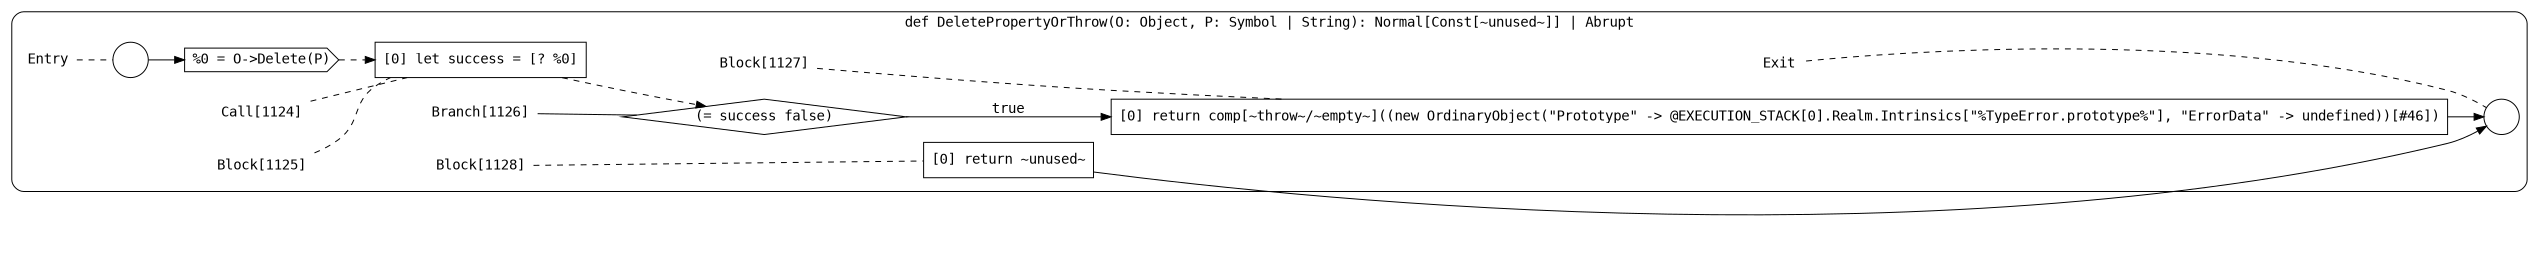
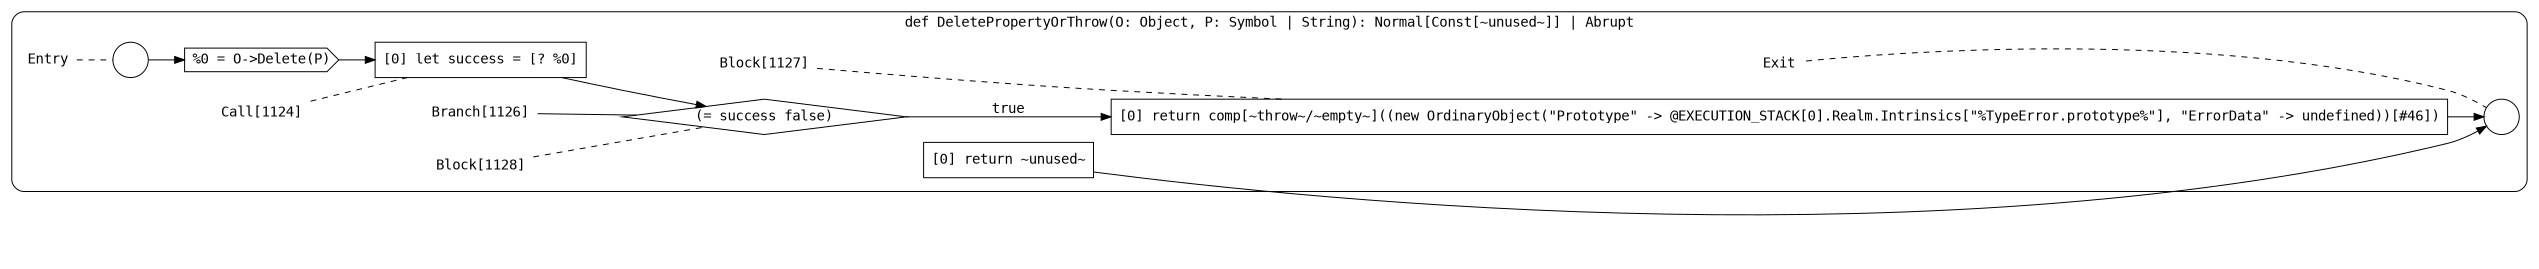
edge "%0 = O->Delete(P)" -> "[0] let success = [? %0]": style dashed -> solid
edge "[0] let success = [? %0]" -> "(= success false)": style dashed -> solid
edge "[0] return ~unused~" -- "Block[1128]": now "(= success false)" -- "Block[1128]"
node "Block[1125]": removed
